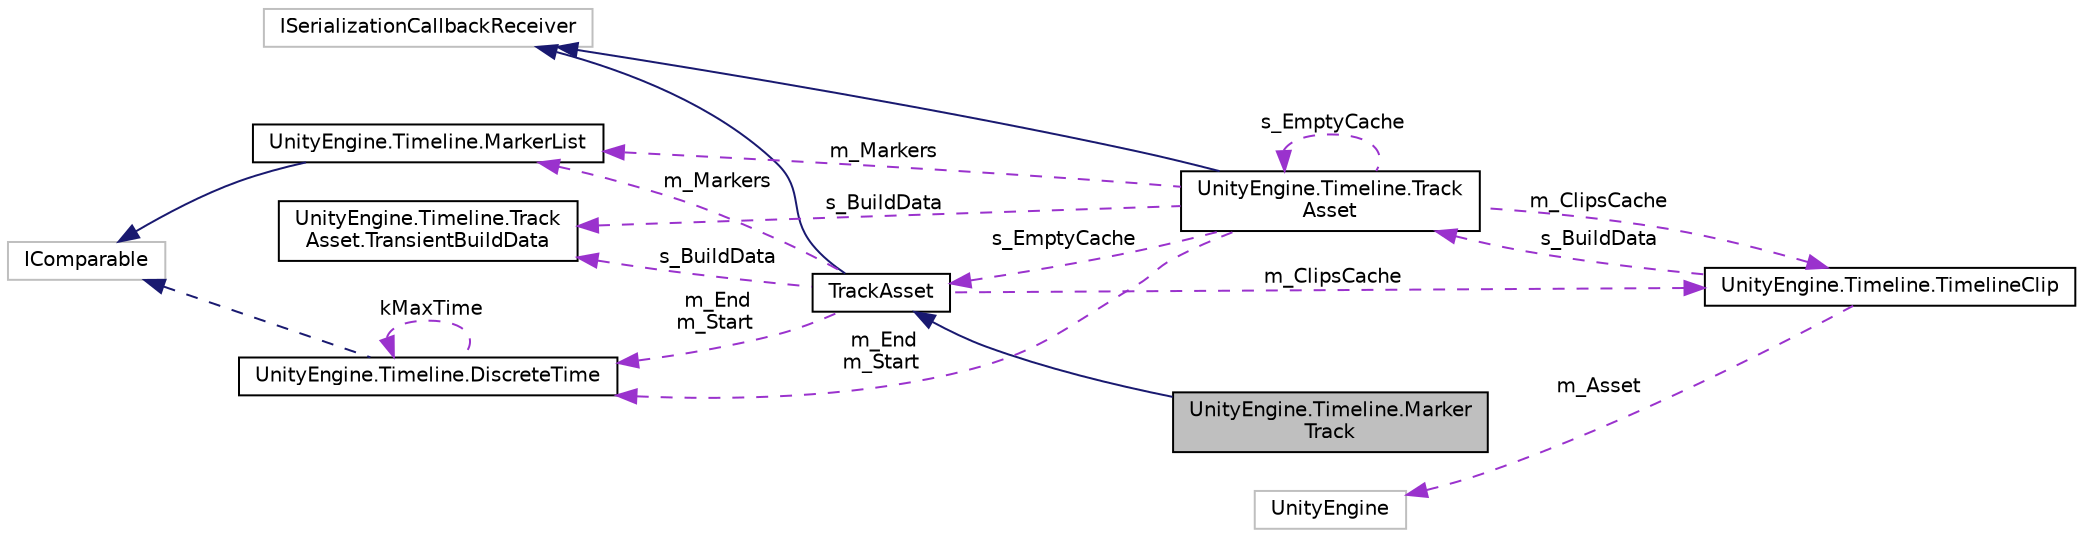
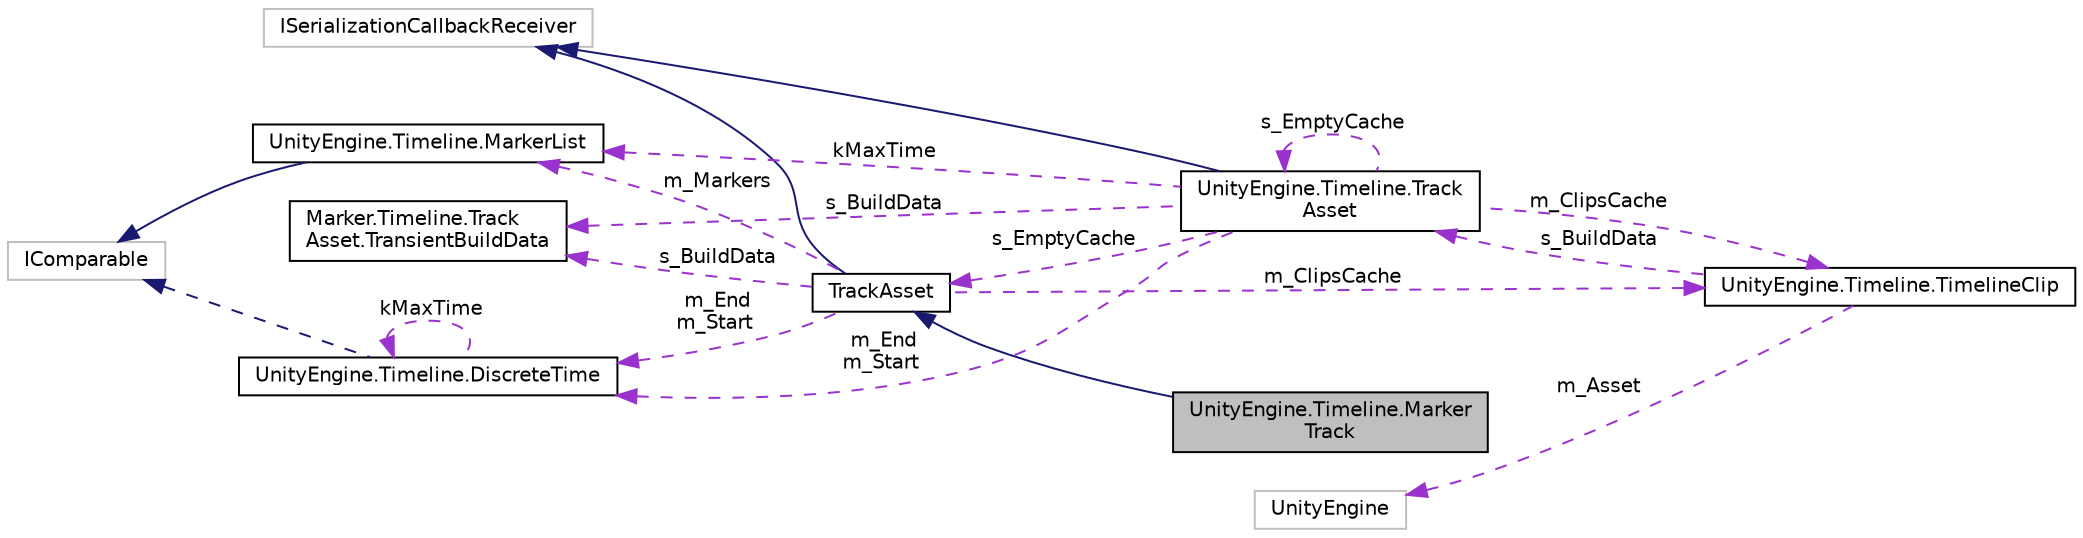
edge "UnityEngine.Timeline.Track Asset" -> "UnityEngine.Timeline.MarkerList": label " m_Markers" -> " kMaxTime"
node "UnityEngine.Timeline.Track Asset.TransientBuildData": label "UnityEngine.Timeline.Track Asset.TransientBuildData" -> "Marker.Timeline.Track Asset.TransientBuildData"
